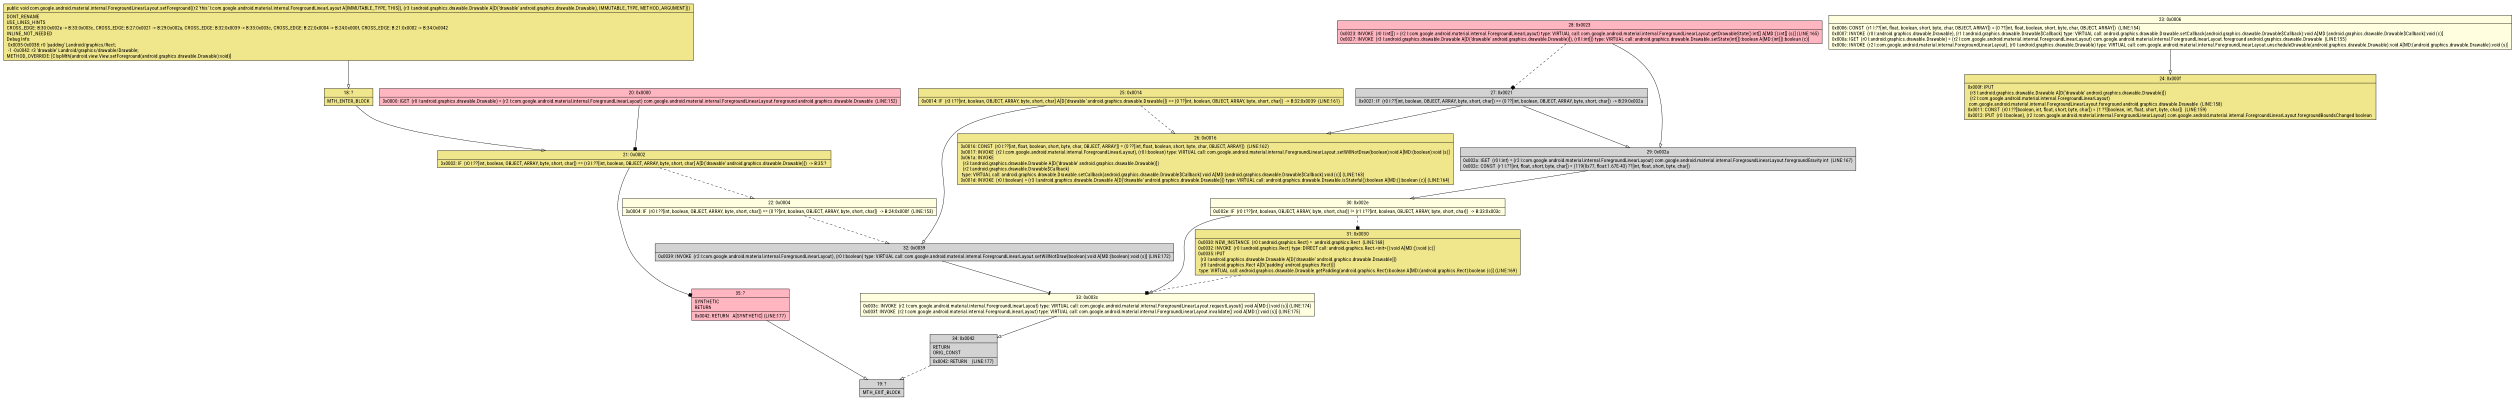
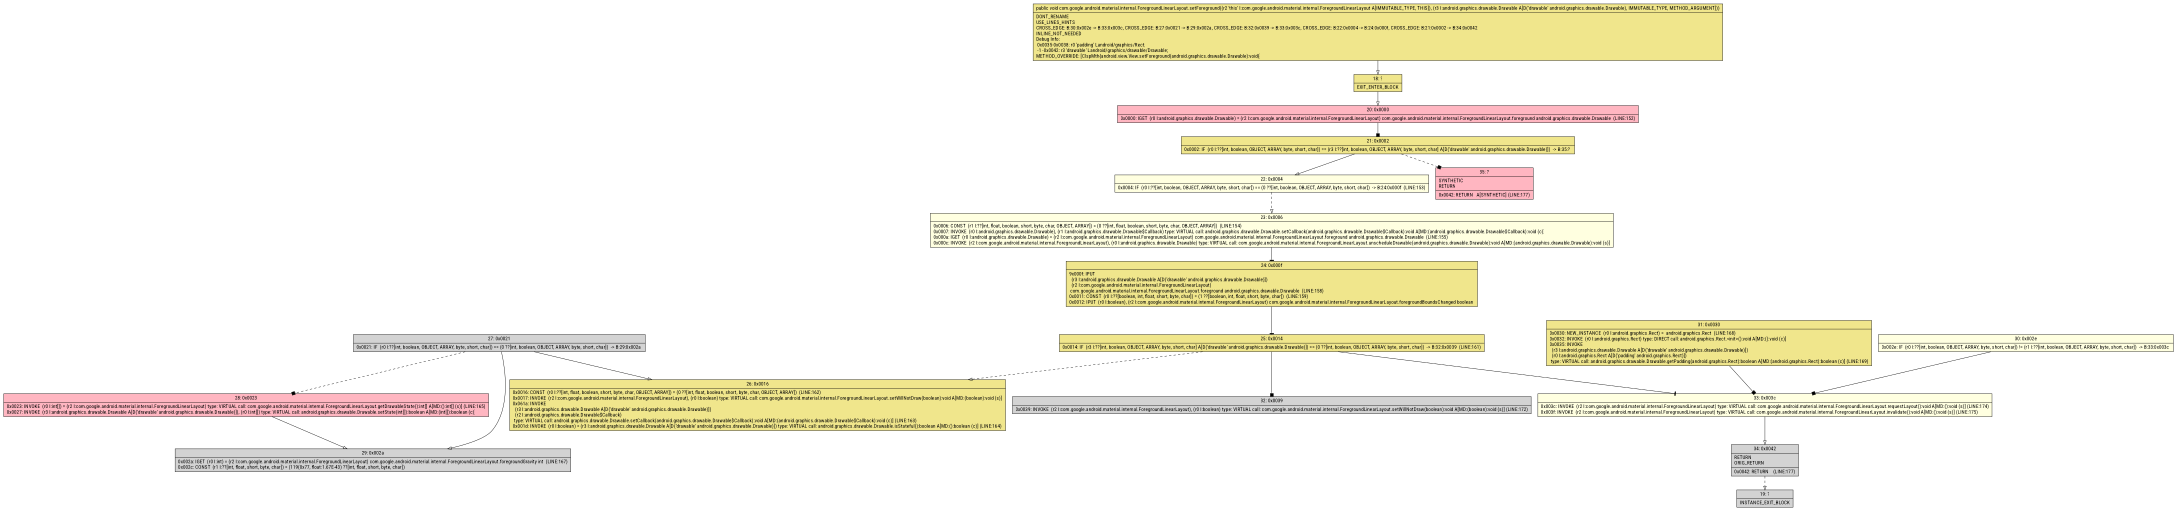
edge "23: 0x0006" -> "24: 0x000f": arrowhead onormal -> tee
edge "28: 0x0023" -> "27: 0x0021": reversed
node "24: 0x000f": text "0x000f: IPUT" -> "9x000f: IPUT"
node "18: ?": text "MTH_ENTER_BLOCK" -> "EXIT_ENTER_BLOCK"
edge "18: ?" -> "21: 0x0002": now "18: ?" -> "20: 0x0000"
edge "25: 0x0014" -> "32: 0x0039": arrowhead onormal -> box
edge "21: 0x0002" -> "22: 0x0004": style dashed -> solid
edge "29: 0x002a" -> "30: 0x002e": removed
edge "30: 0x002e" -> "31: 0x0030": removed
edge "22: 0x0004" -> "32: 0x0039": now "22: 0x0004" -> "23: 0x0006"
edge "21: 0x0002" -> "35: ?": style solid -> dashed
edge "30: 0x002e" -> "33: 0x003c": arrowhead onormal -> box
node "31: 0x0030": text "0x0035: IPUT" -> "0x0035: INVOKE"
edge "32: 0x0039" -> "33: 0x003c": now "25: 0x0014" -> "33: 0x003c"
edge "31: 0x0030" -> "33: 0x003c": style dashed -> solid
edge "24: 0x000f" -> "25: 0x0014": added
edge "35: ?" -> "19: ?": removed
node "34: 0x0042": text "ORIG_CONST" -> "ORIG_RETURN"
node "19: ?": text "MTH_EXIT_BLOCK" -> "INSTANCE_EXIT_BLOCK"
